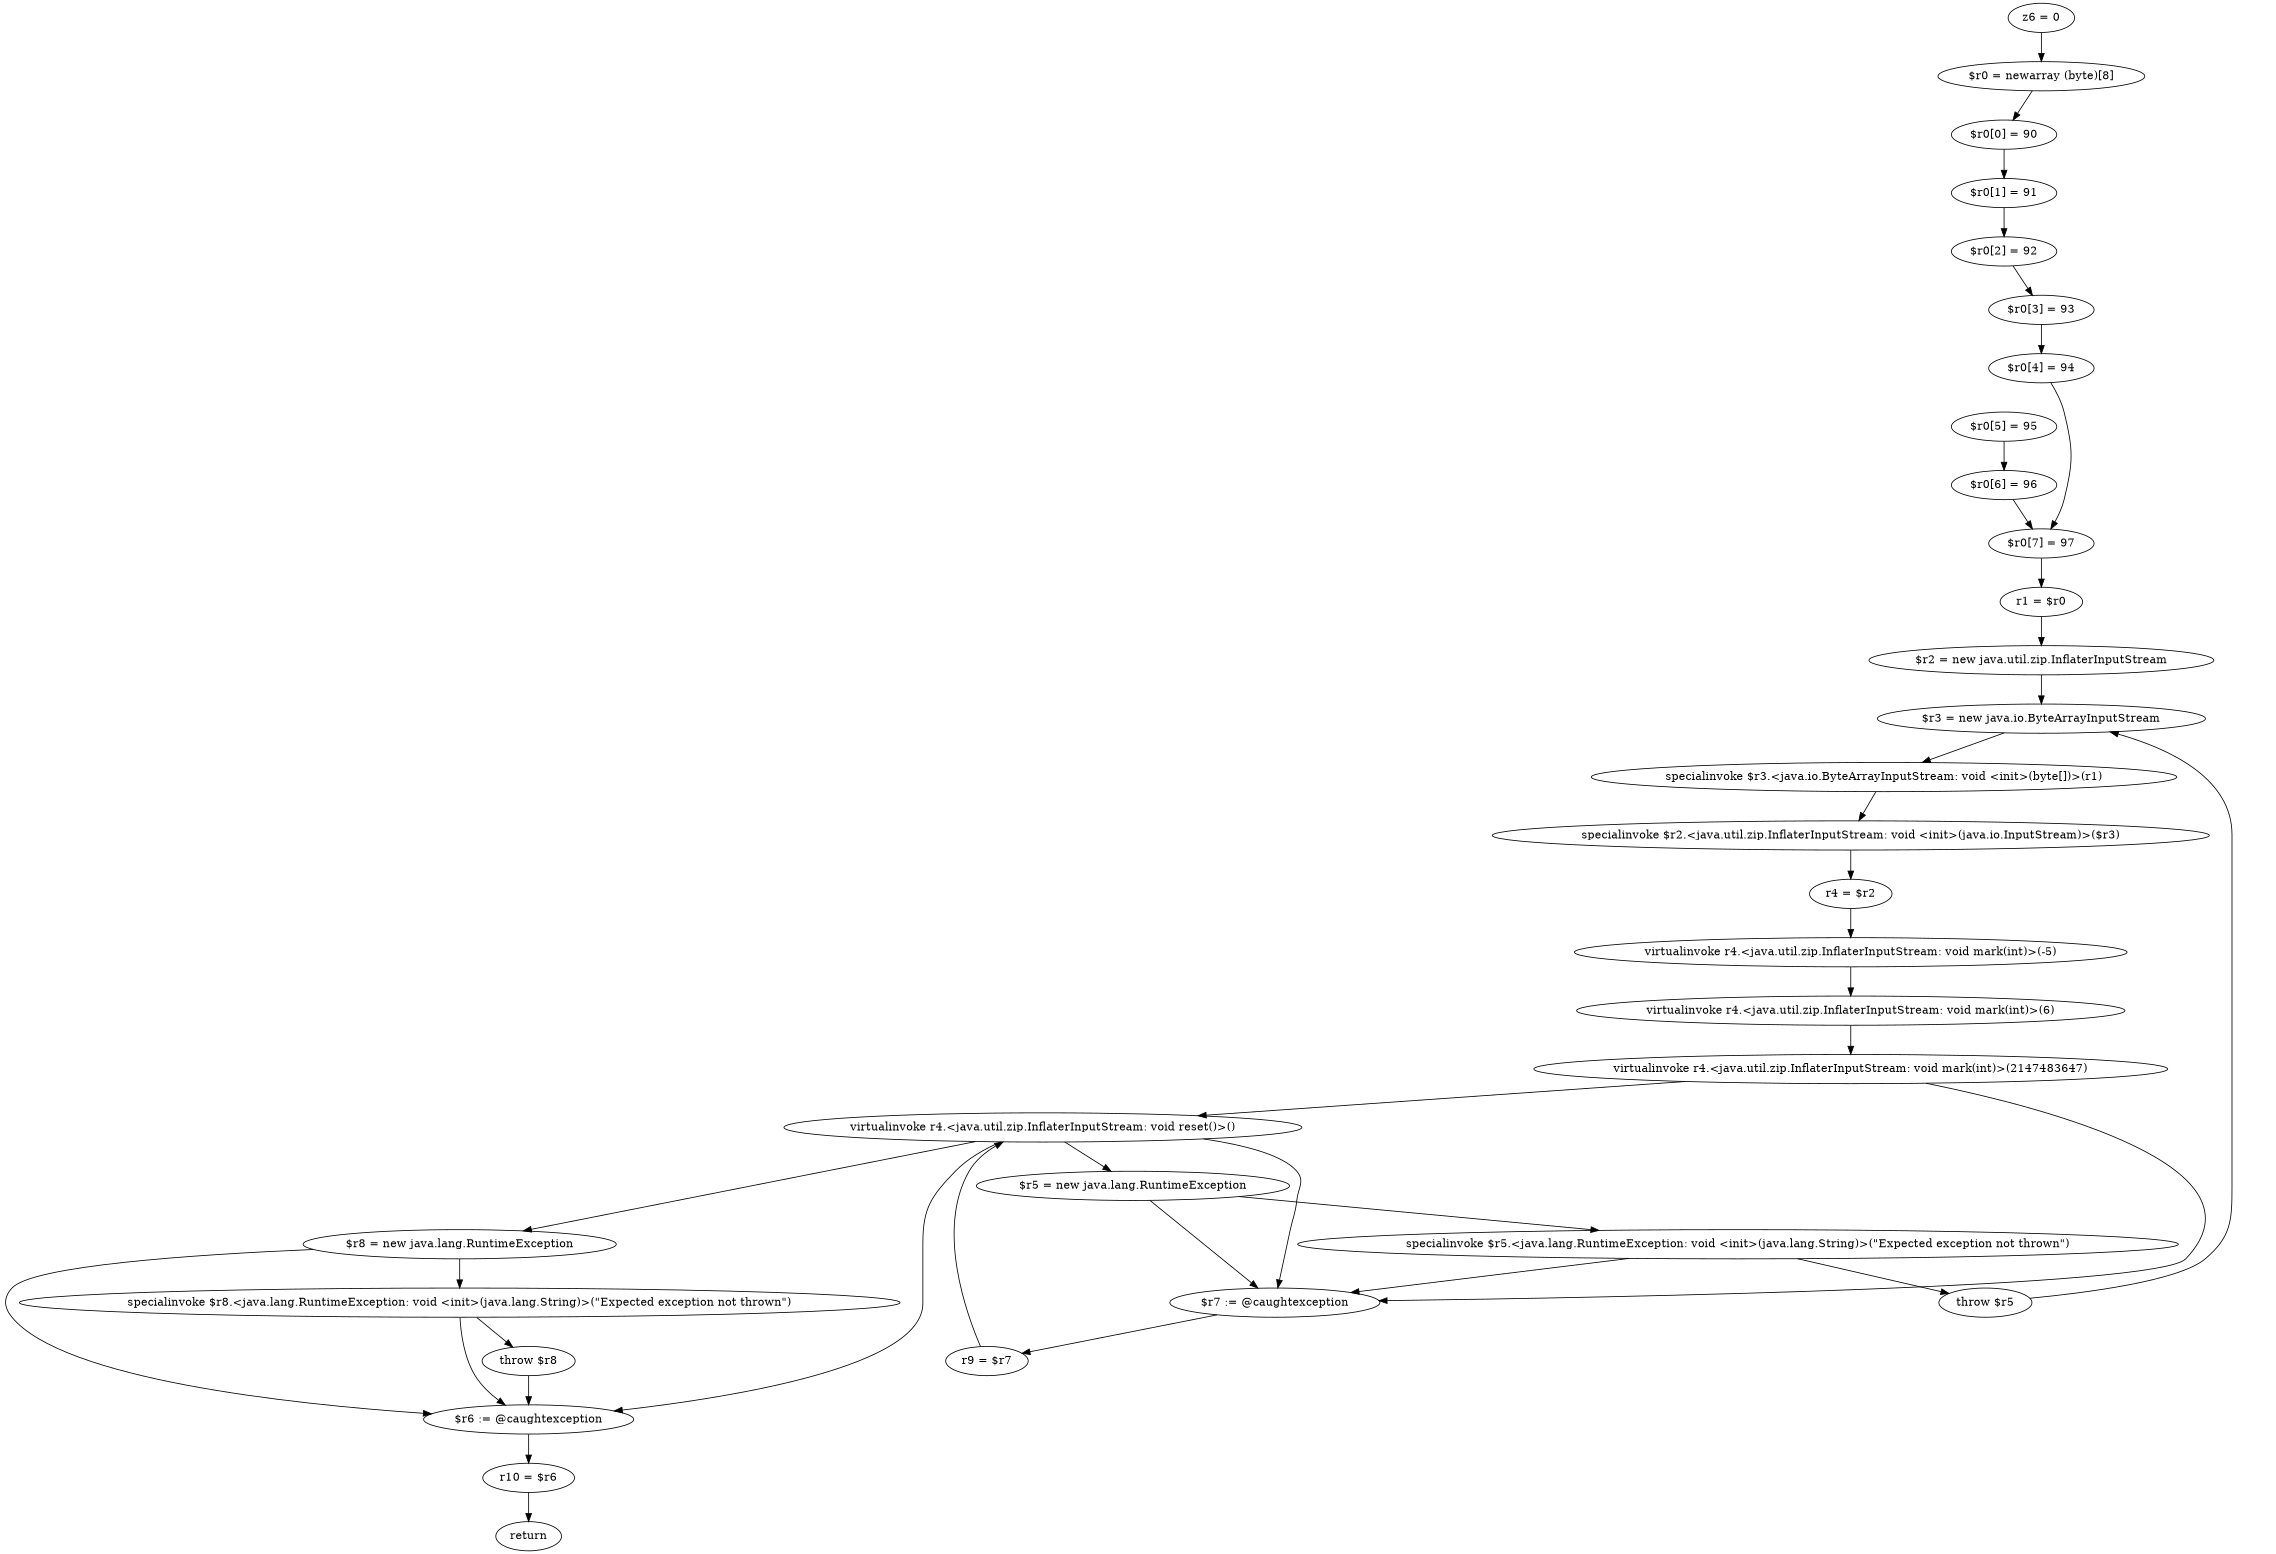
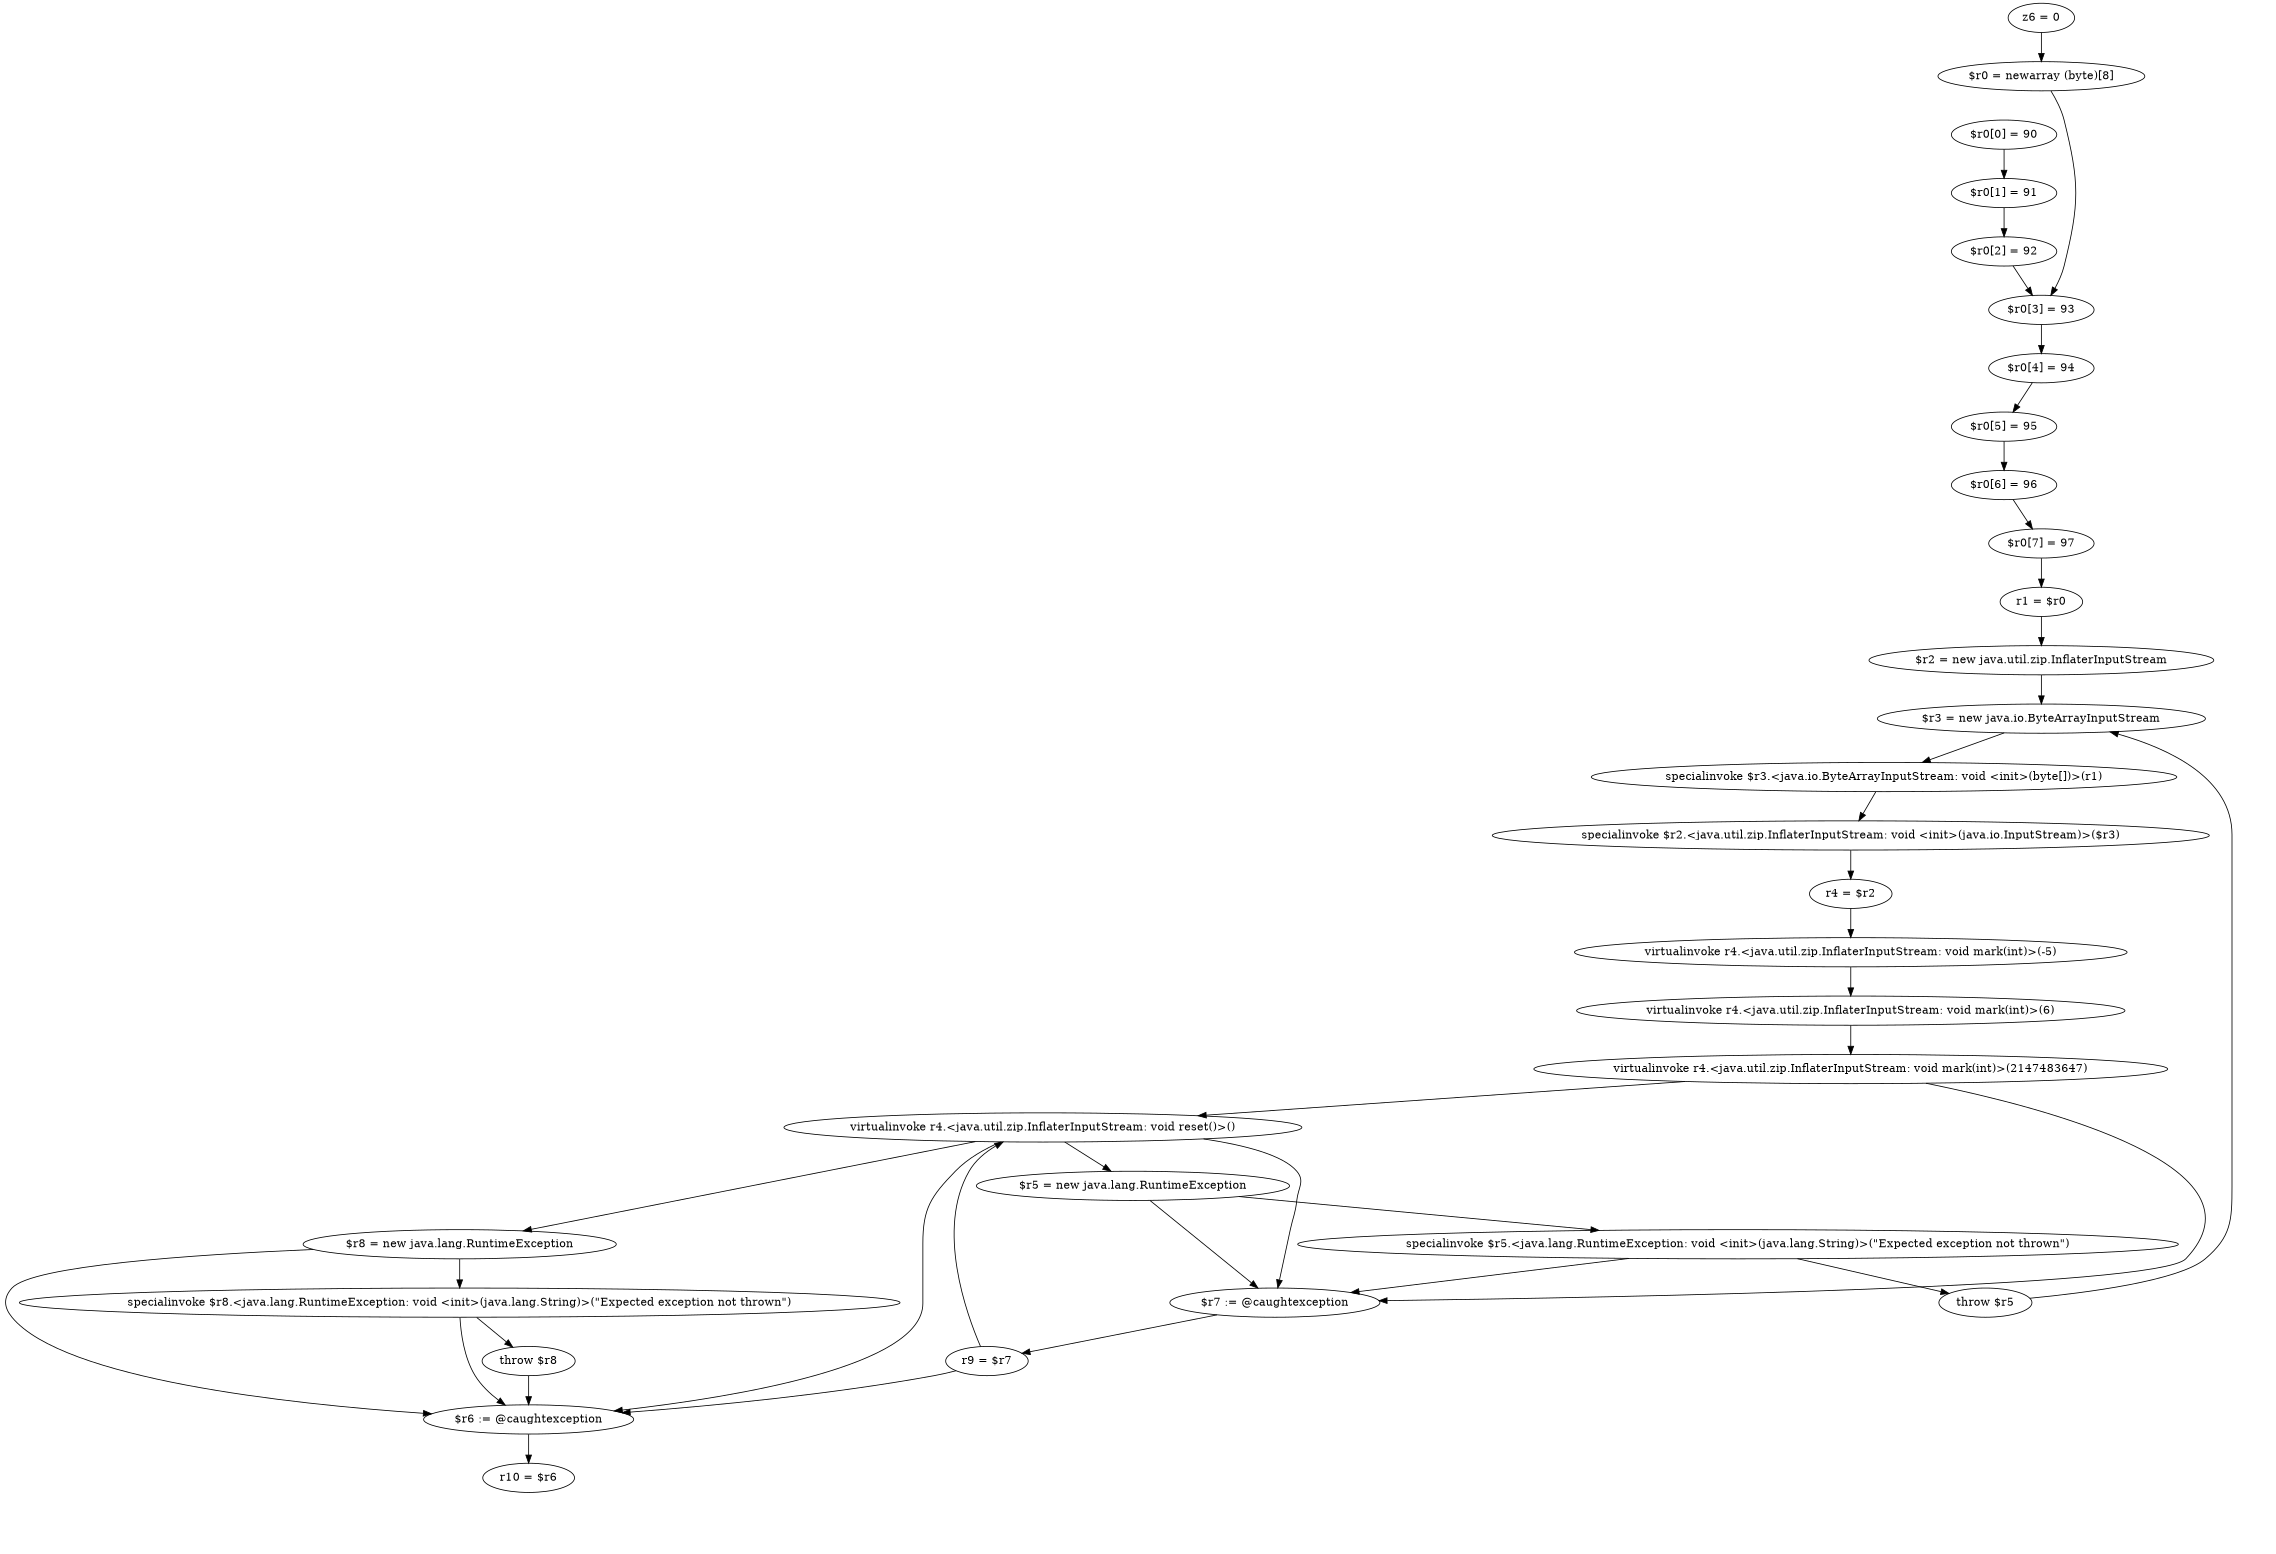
edge "$r0 = newarray (byte)[8]" -> "$r0[0] = 90": now "$r0 = newarray (byte)[8]" -> "$r0[3] = 93"
edge "$r0[4] = 94" -> "$r0[7] = 97": now "$r0[4] = 94" -> "$r0[5] = 95"
edge "r9 = $r7" -> "$r6 := @caughtexception": added
node "return": removed
